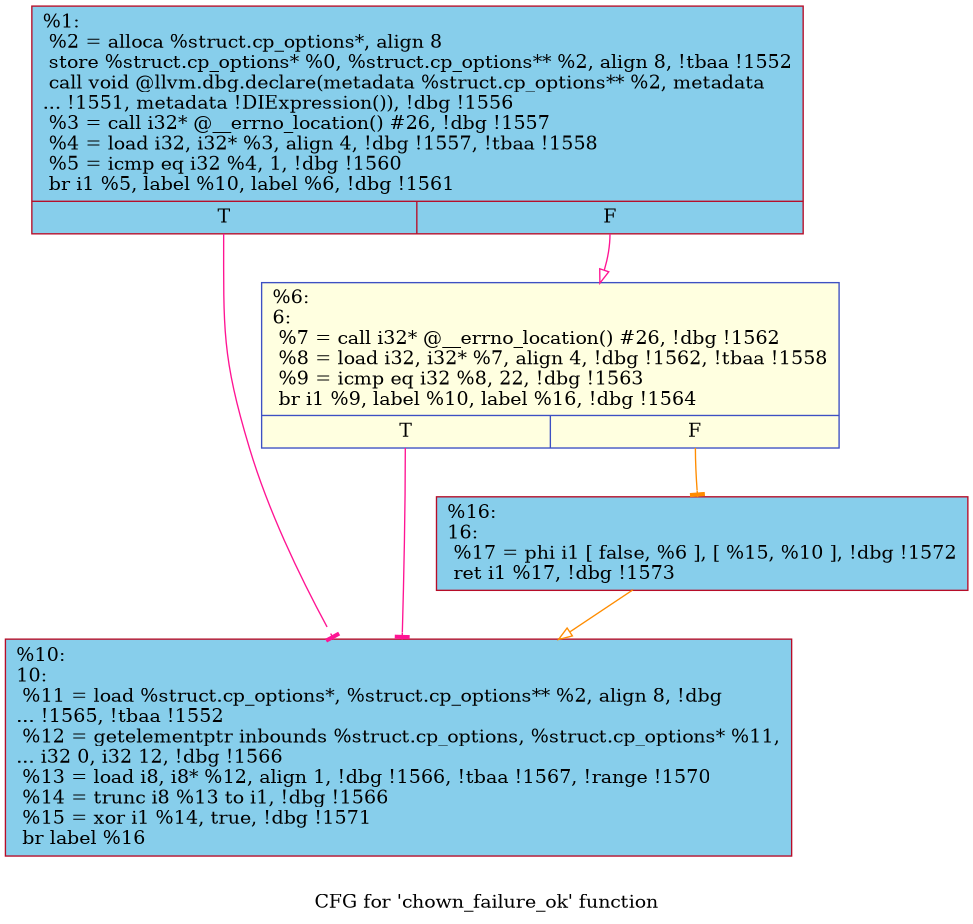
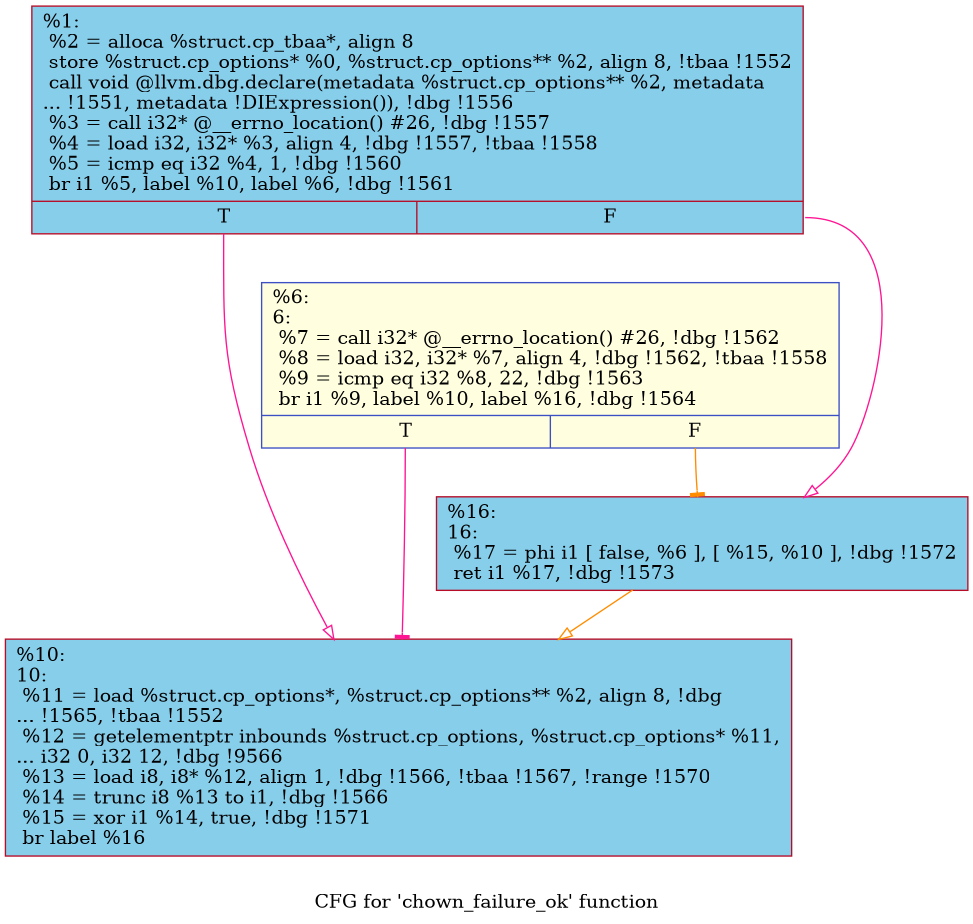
node "%1:": text "%2 = alloca %struct.cp_options*, align 8" -> "%2 = alloca %struct.cp_tbaa*, align 8"
edge "%1:" -> "%6:": now "%1:" -> "%16:"
edge "%1:" -> "%10:": arrowhead tee -> onormal
node "%10:": text "... i32 0, i32 12, !dbg !1566" -> "... i32 0, i32 12, !dbg !9566"
